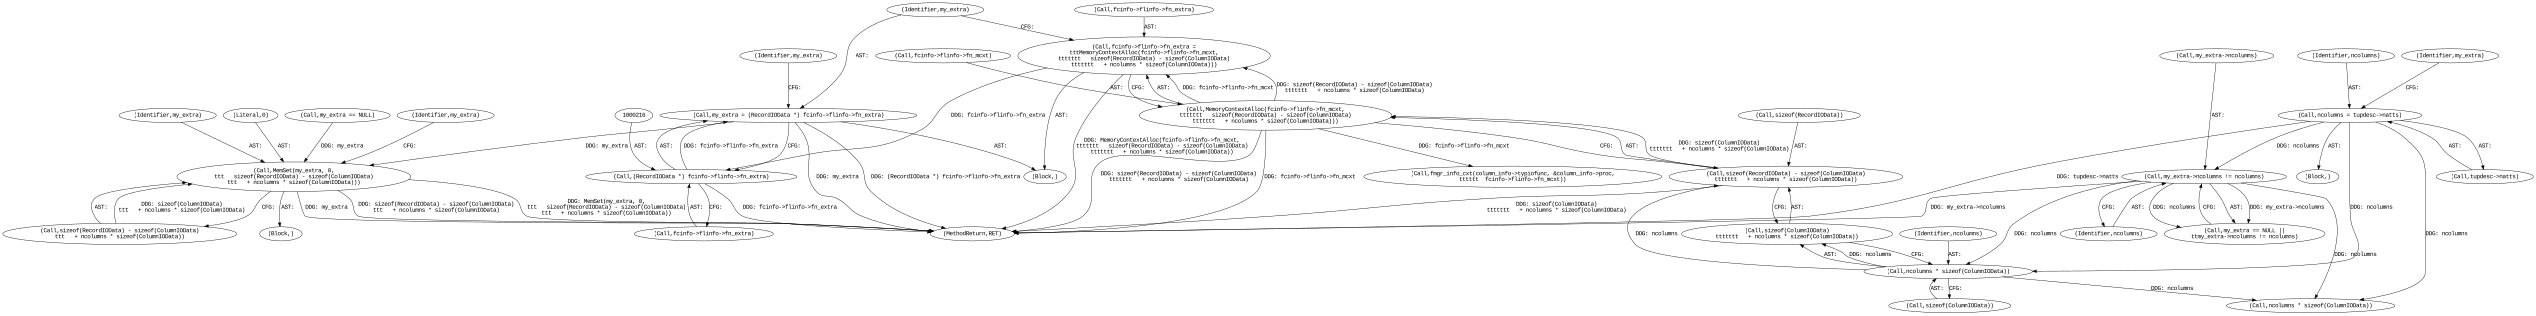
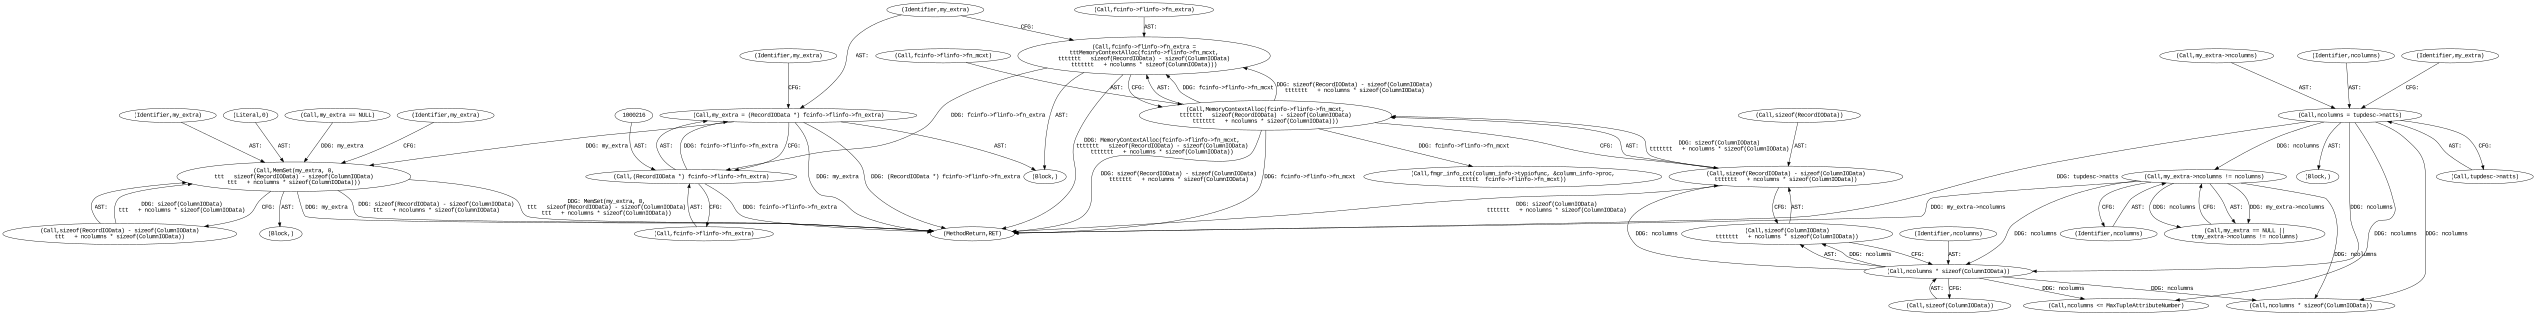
edge "(Call,my_extra->ncolumns)" -> "(Call,my_extra->ncolumns != ncolumns)": now "(Call,my_extra->ncolumns)" -> "(Call,ncolumns = tupdesc->natts)"
edge "(Call,ncolumns = tupdesc->natts)" -> "(Call,tupdesc->natts)": label "AST: " -> "CFG: "
node "(Call,ncolumns <= MaxTupleAttributeNumber)": added
